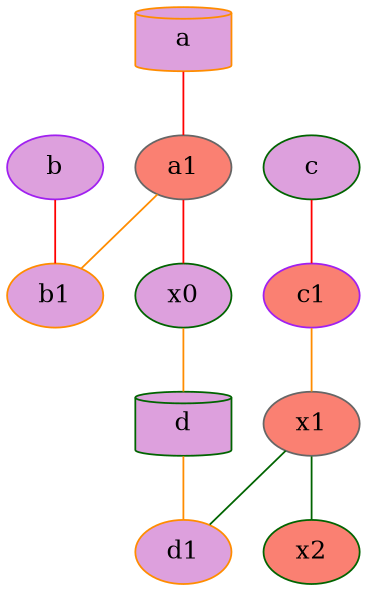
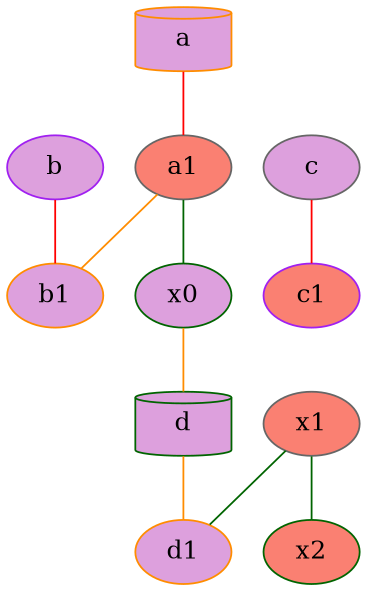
node "c": color darkgreen -> gray40
edge "a1" -- "x0": color red -> darkgreen
edge "c1" -- "x1": removed
